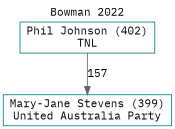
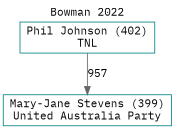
edge "Phil Johnson (402) TNL" -> "Mary-Jane Stevens (399) United Australia Party": label "157" -> "957"
